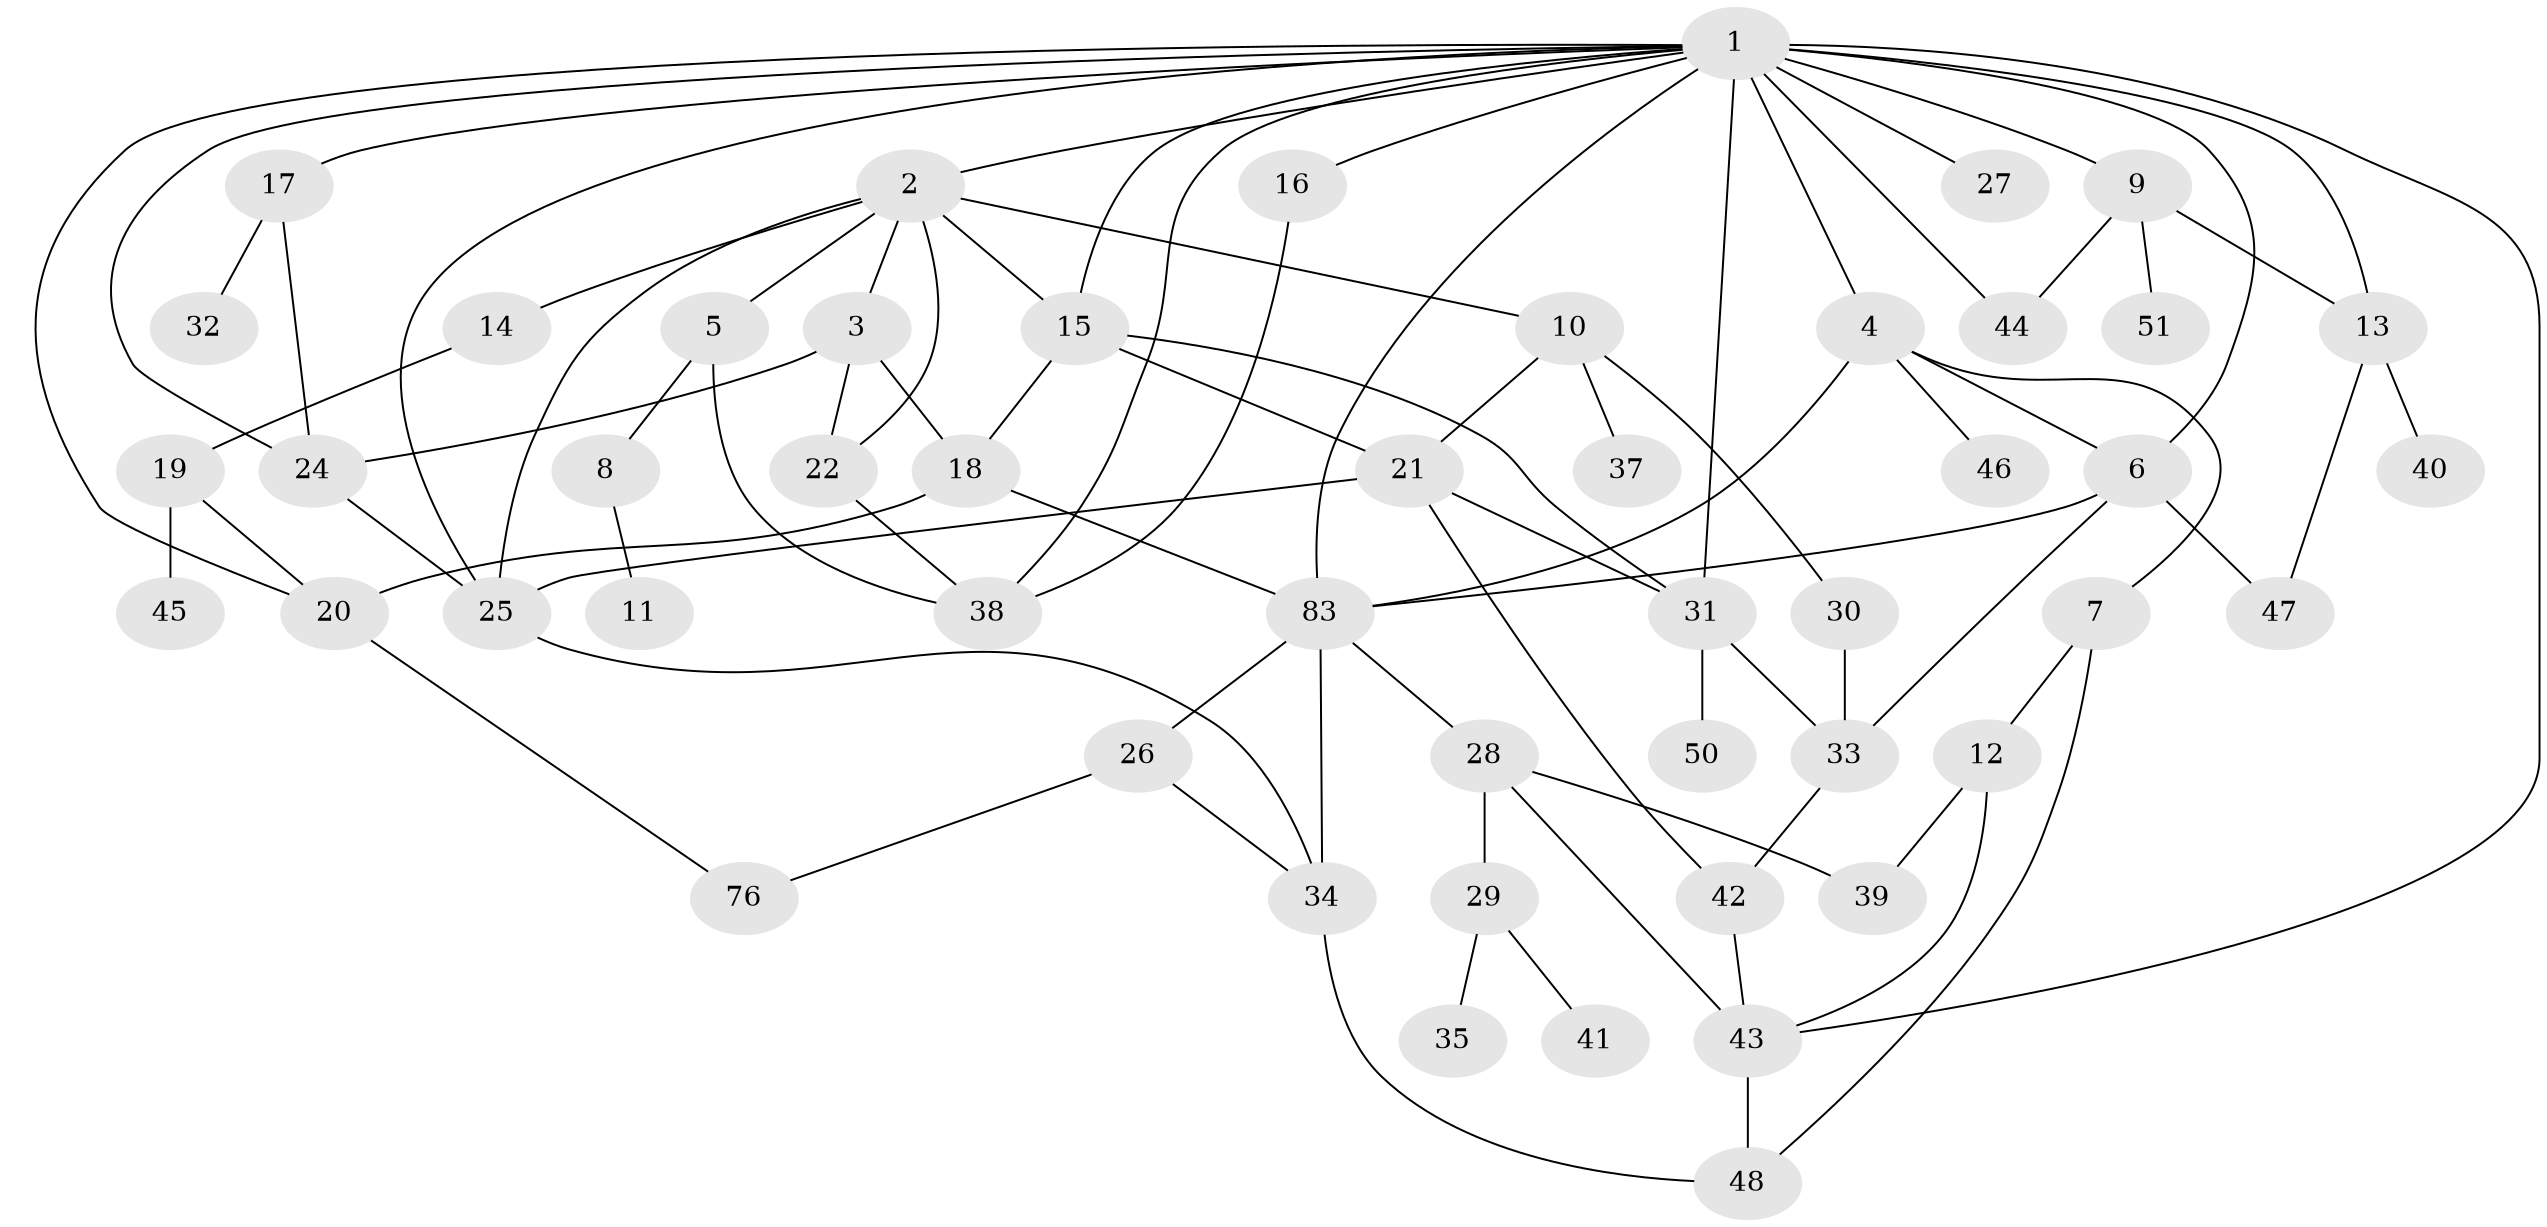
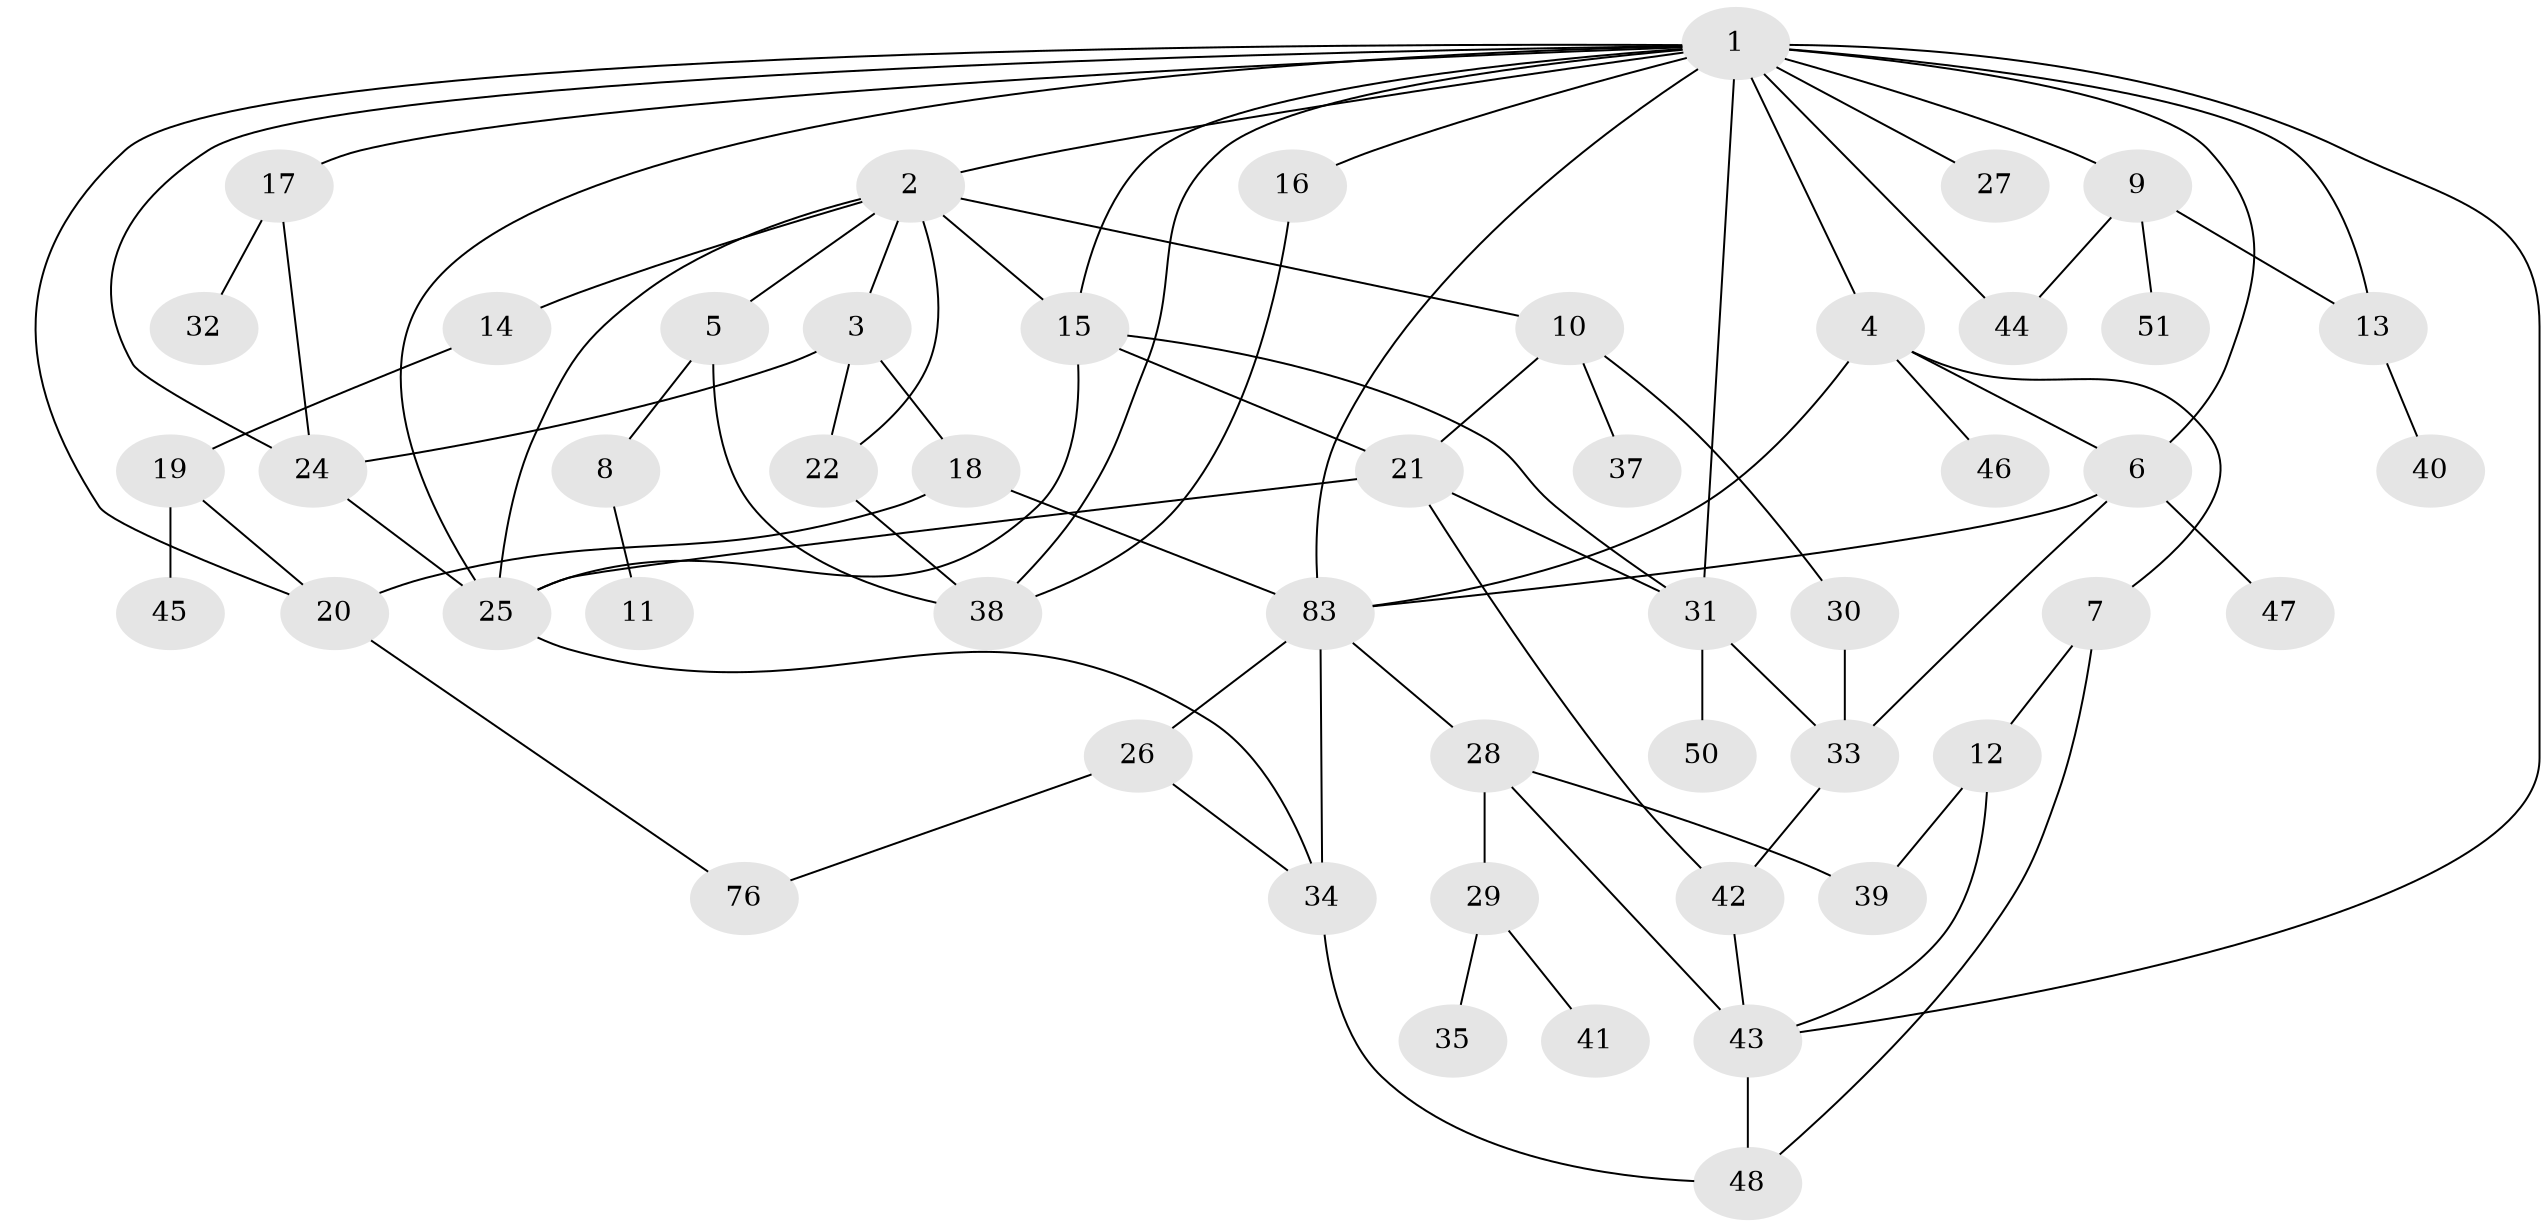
edge "15" -- "18": now "15" -- "25"
edge "13" -- "47": removed
